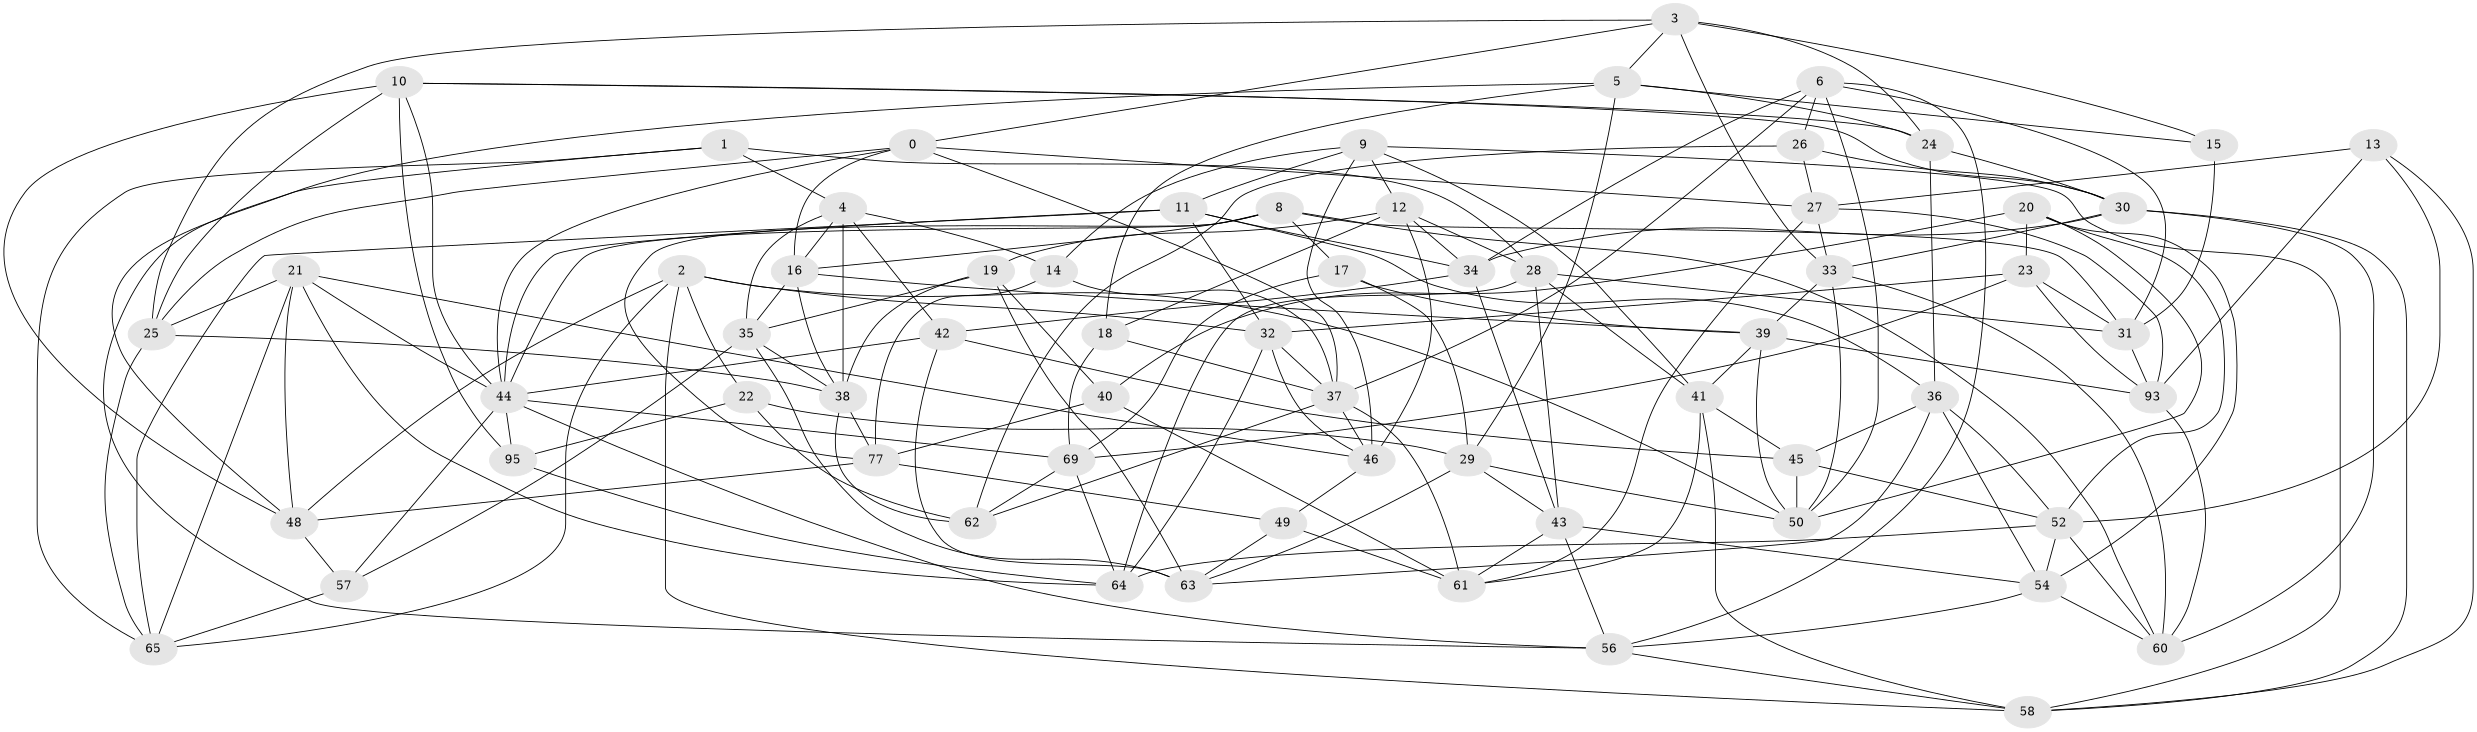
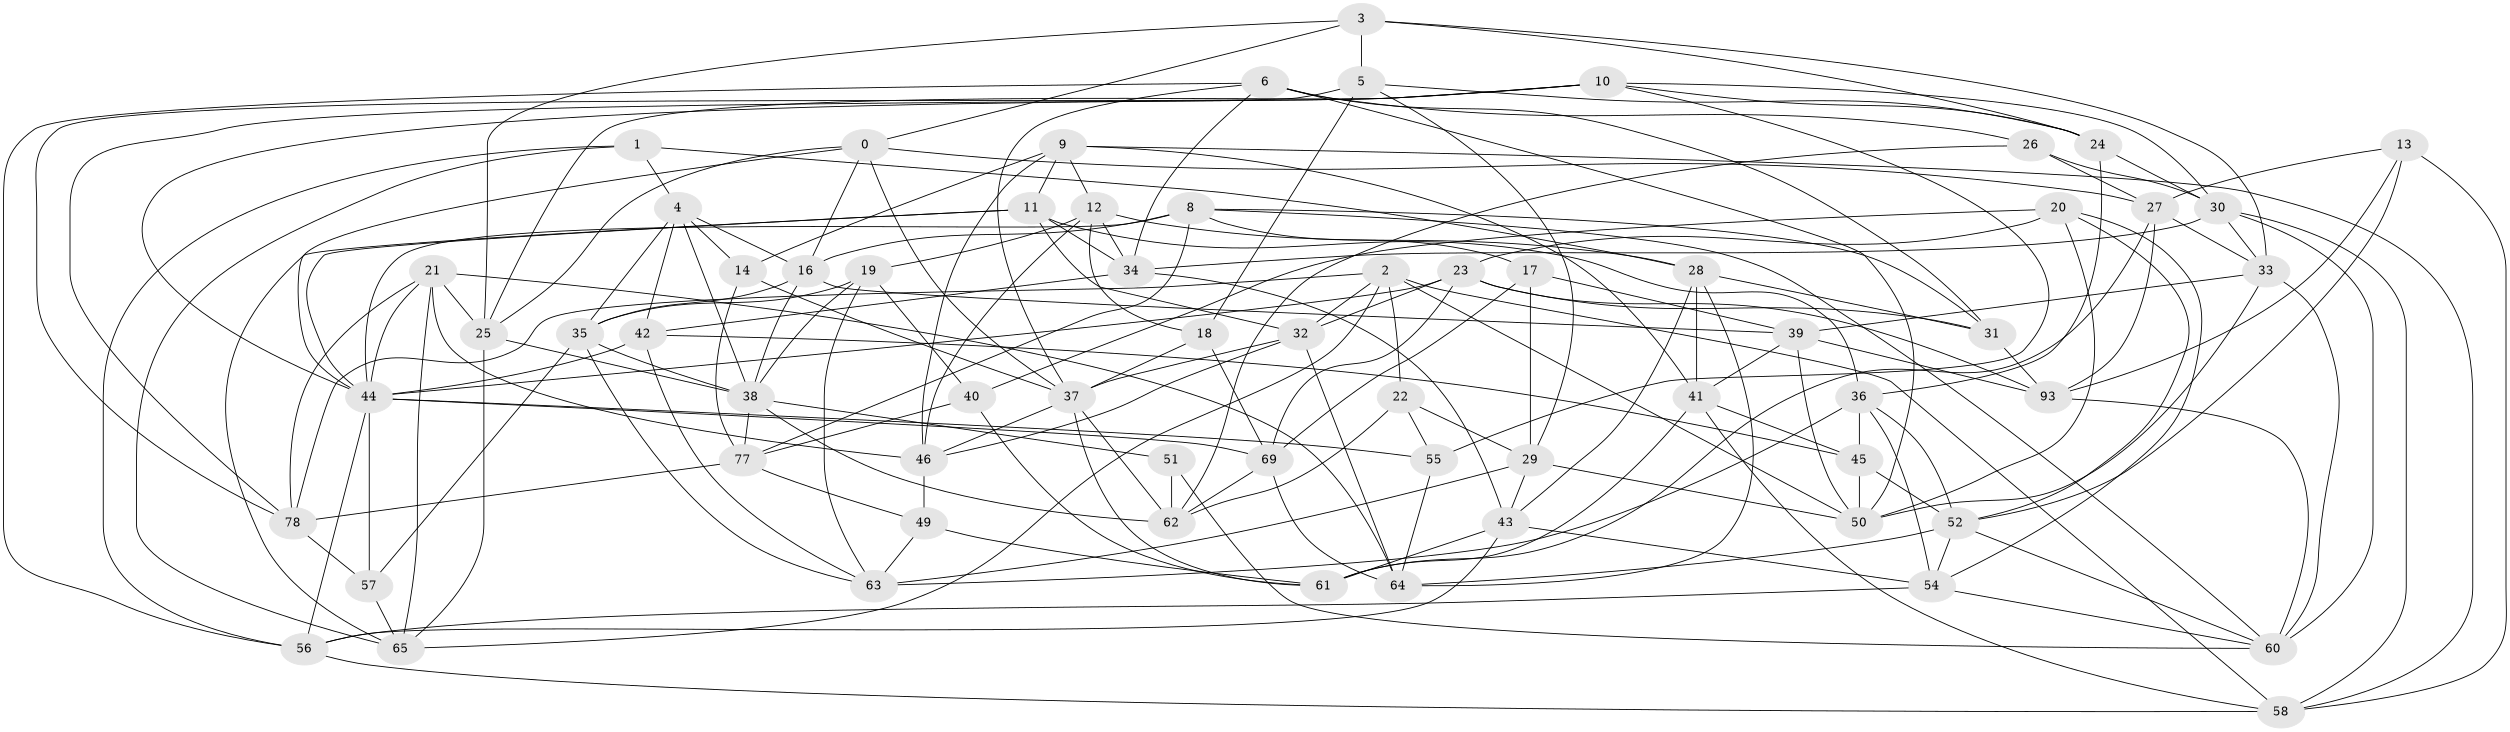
node "15": removed
edge "23" -- "44": added
node "95": label "95" -> "55"
node "51": added
node "48": label "48" -> "78"
